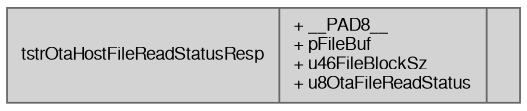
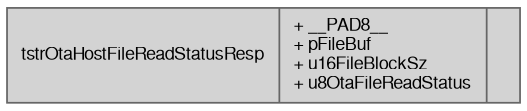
node "tstrOtaHostFileReadStatusResp": text "+ u46FileBlockSz" -> "+ u16FileBlockSz"
